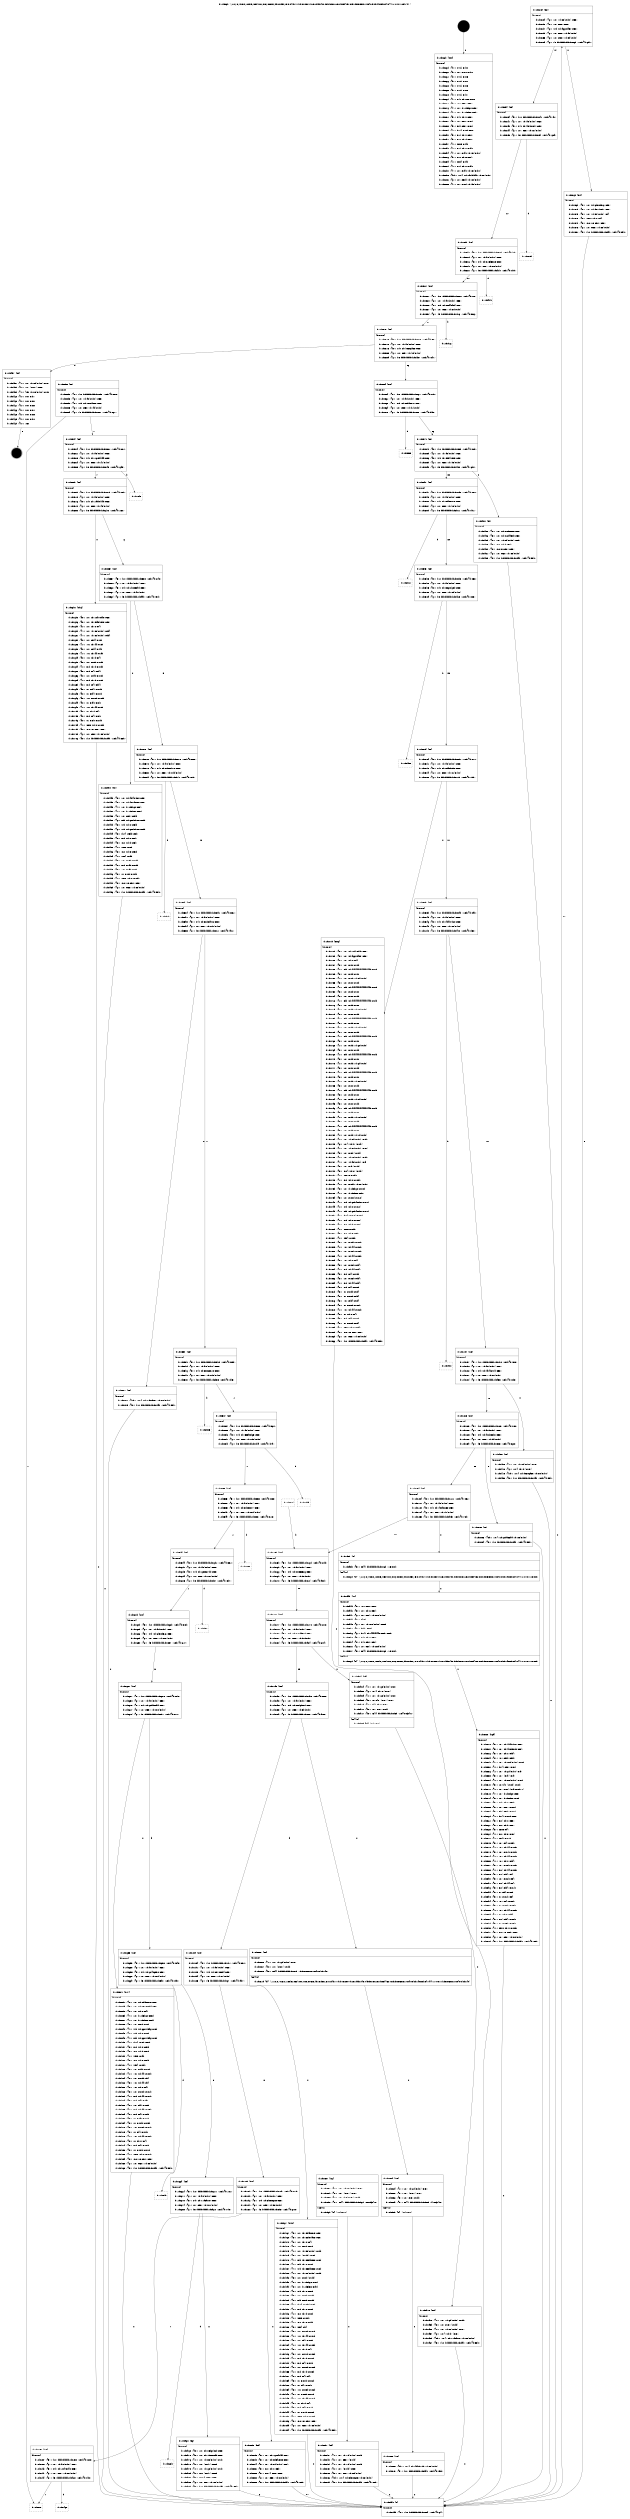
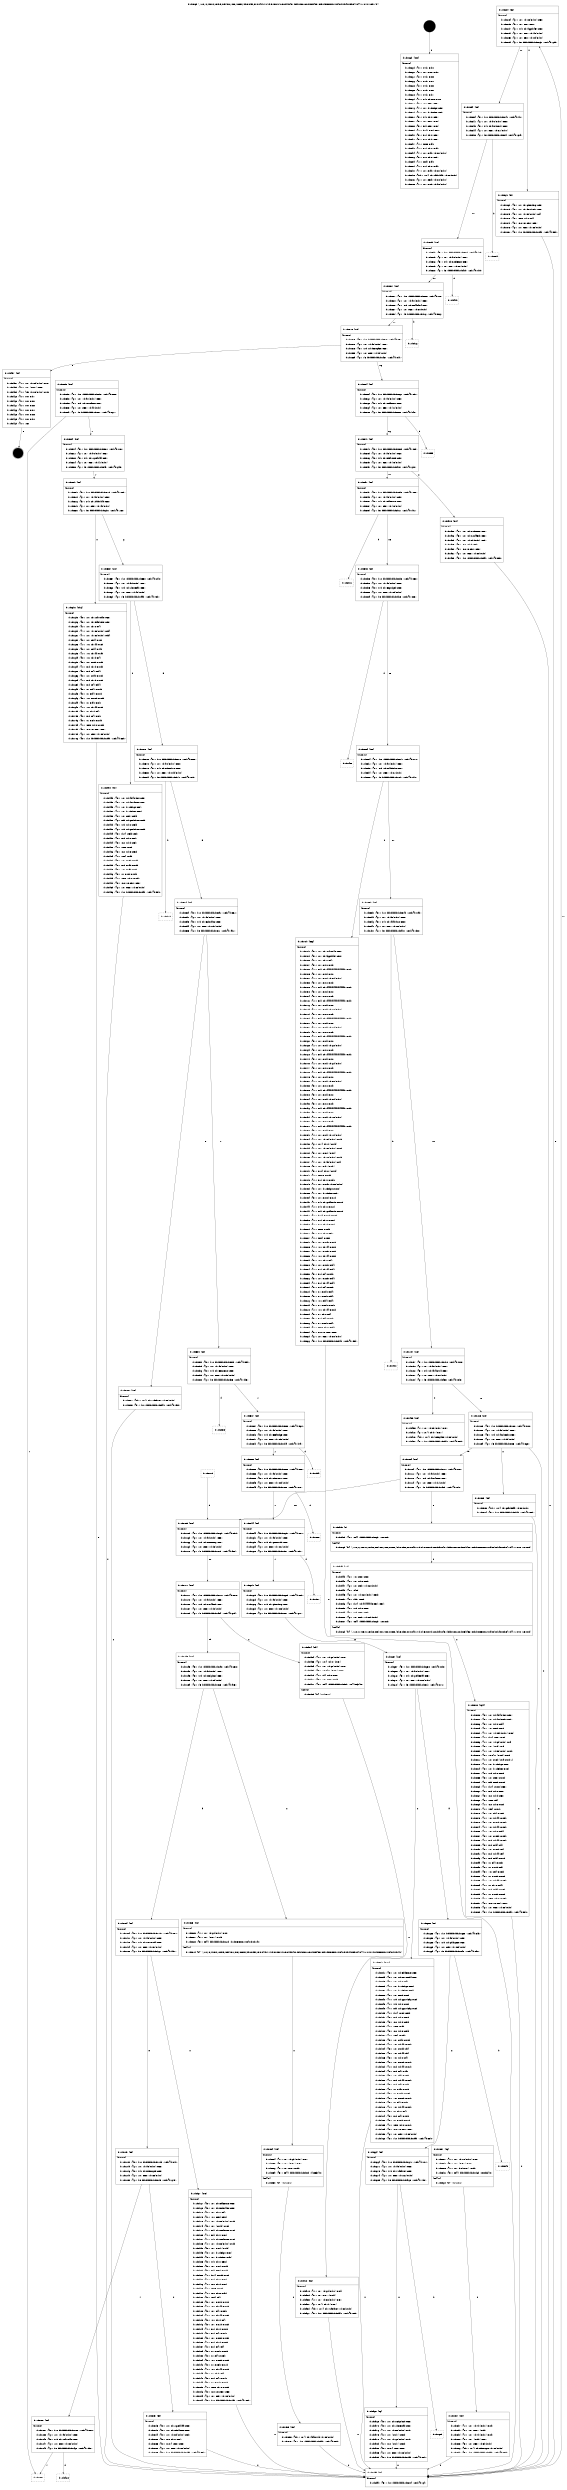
node "0x4018f3": removed
edge "0x401f3e [25]" -> "0x40209b [5]": now "0x401423 [28]" -> "0x40209b [5]"
edge "0x4018d5 [30]" -> "0x40209b [5]": label " 14" -> " 1"
